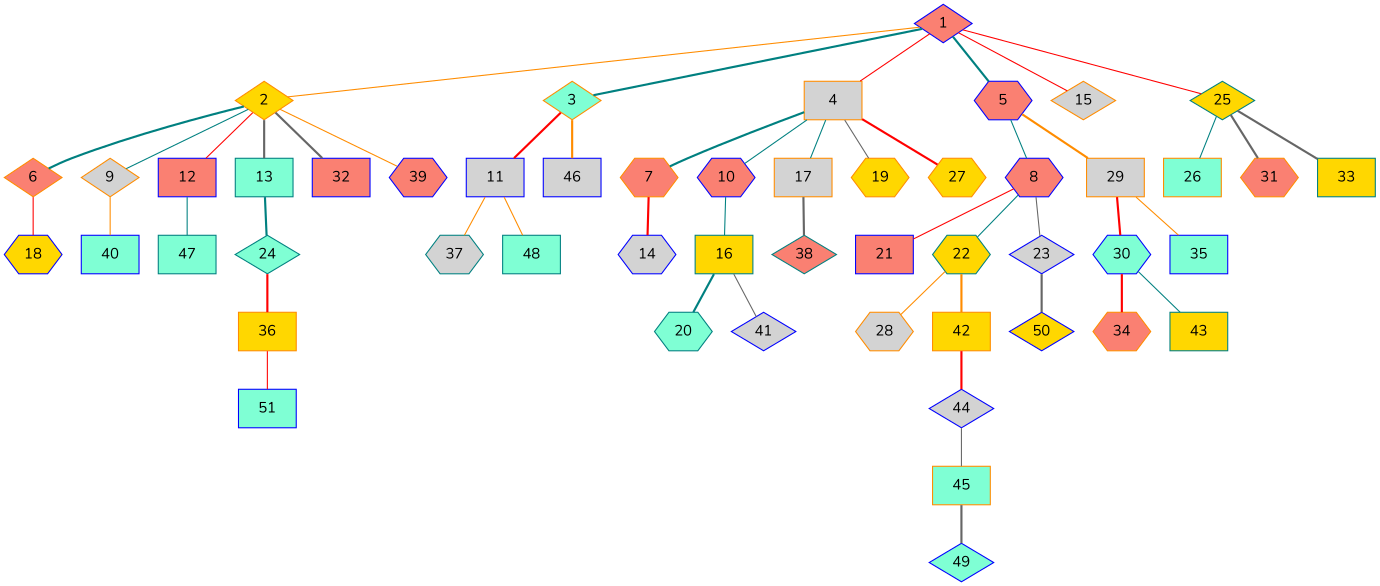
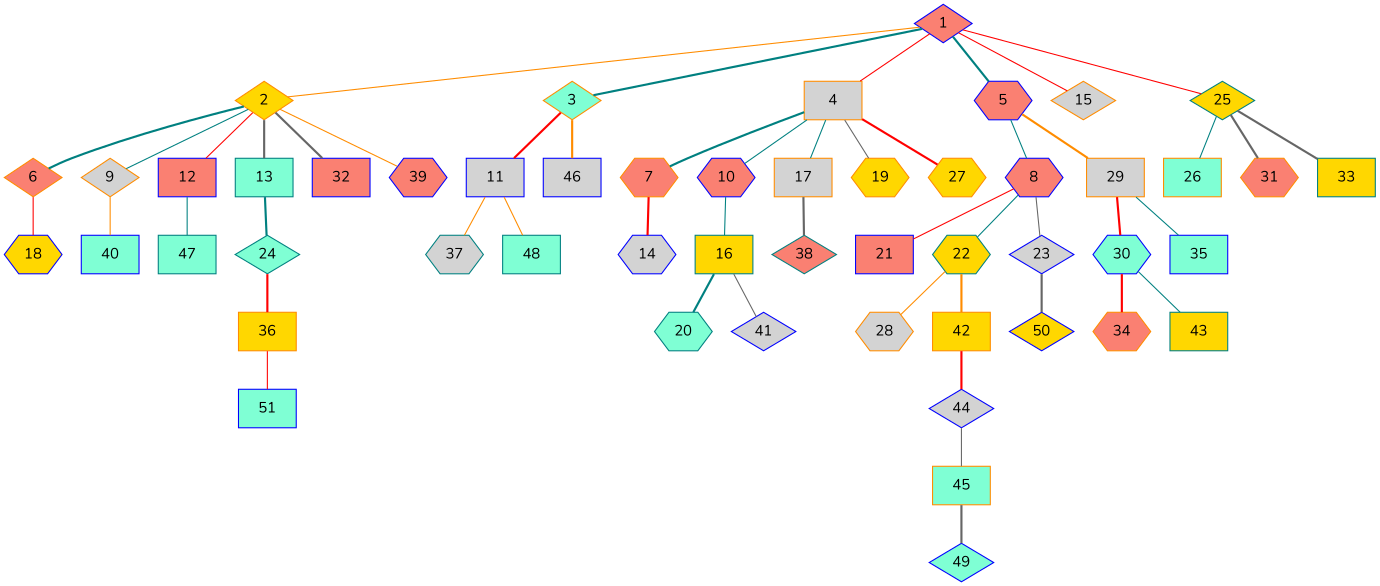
edge "29" -- "35": color darkorange -> teal
